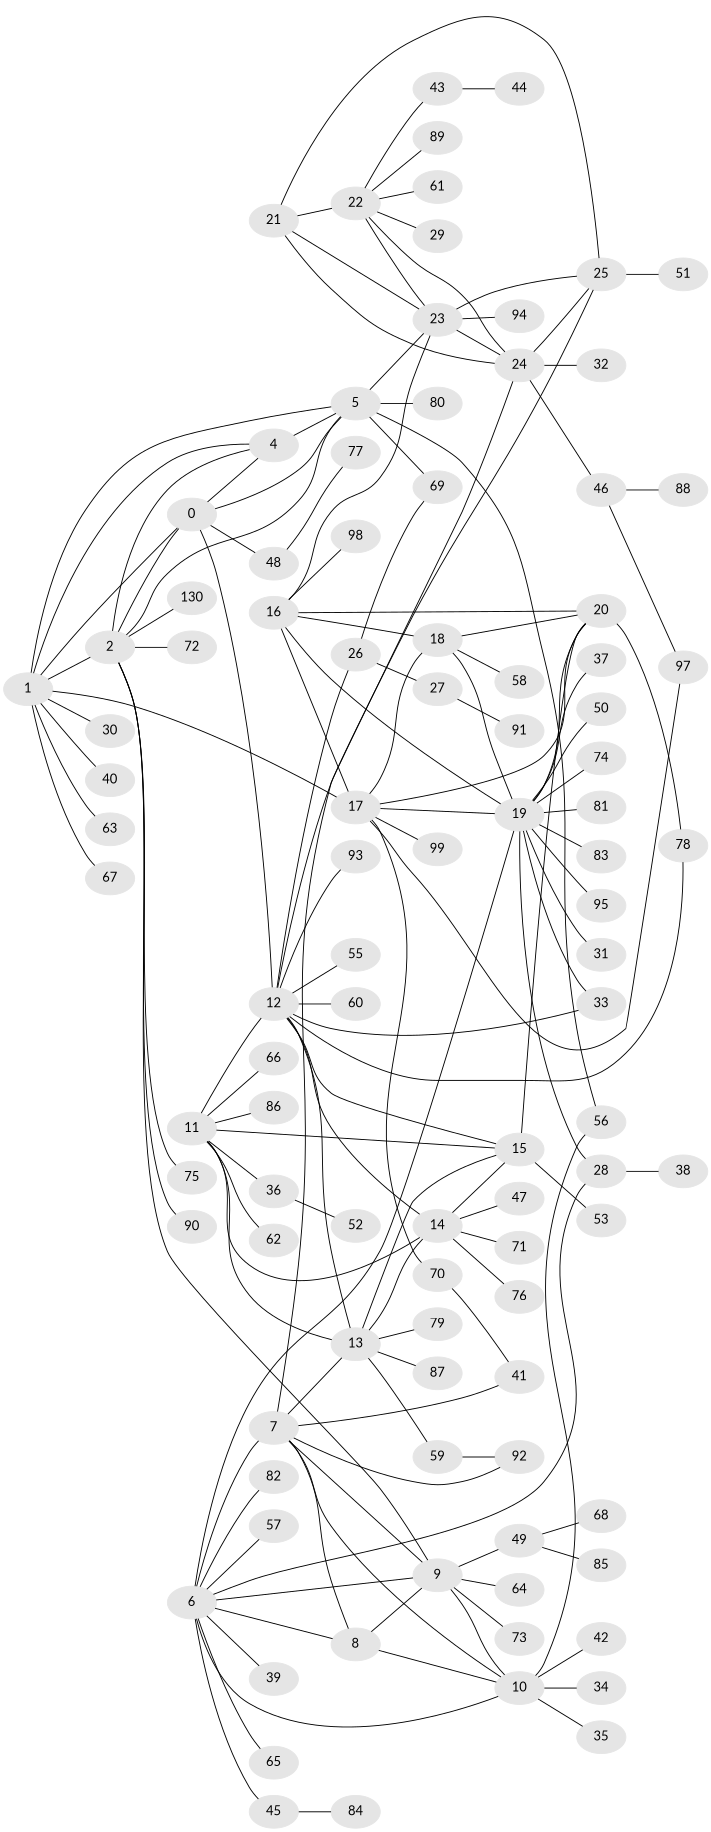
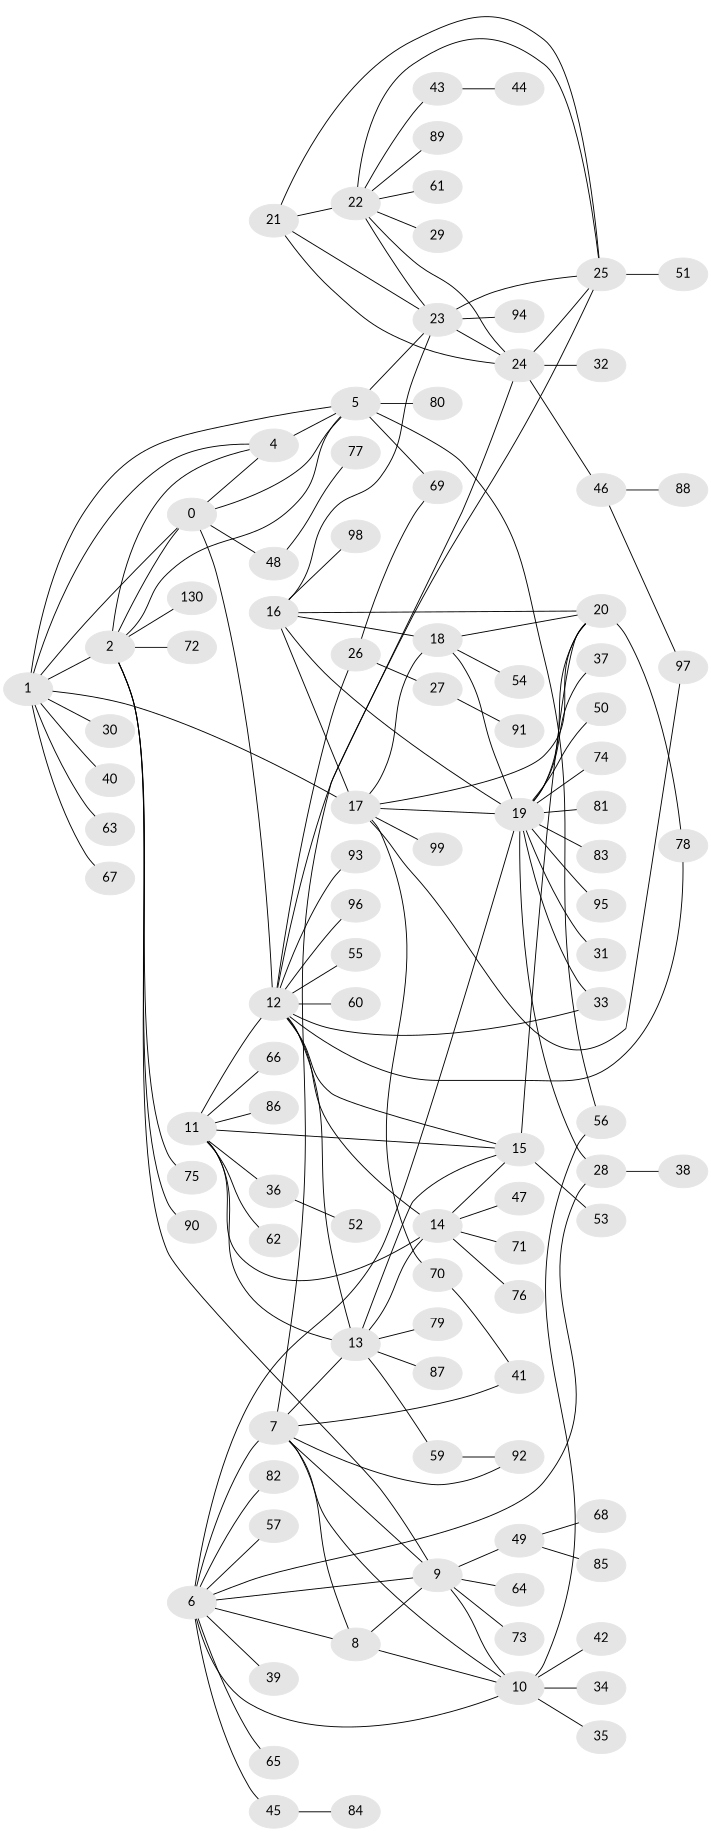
edge "22" -- "25": added
node "58": label "58" -> "54"
node "96": added
